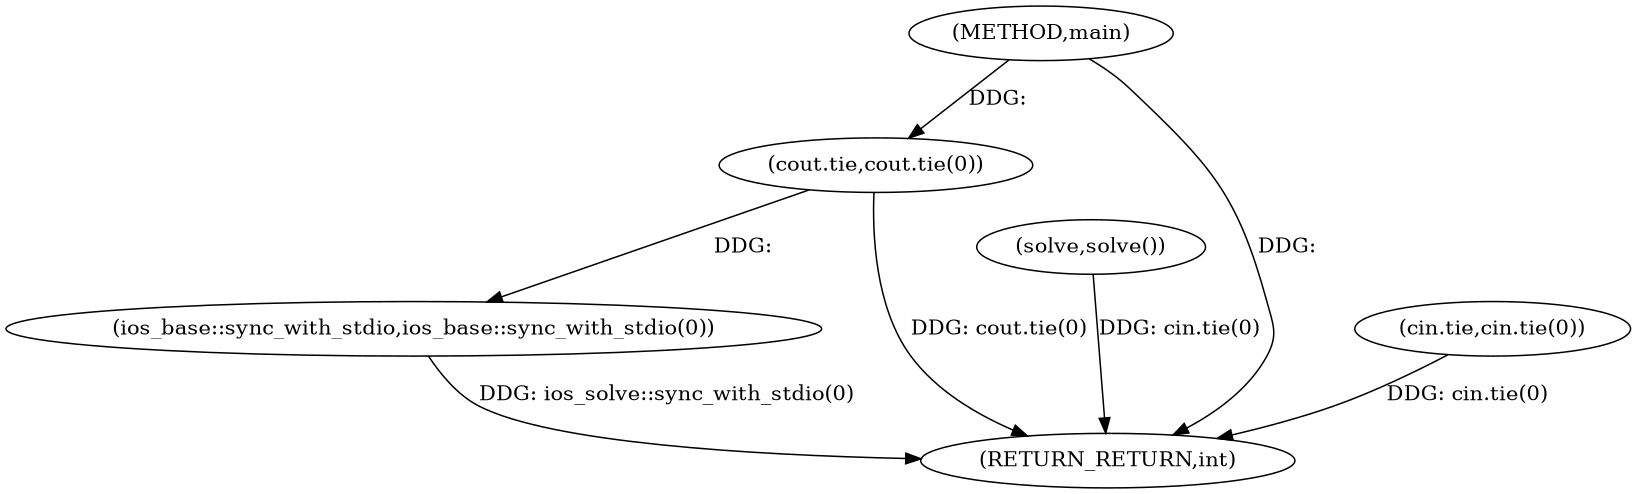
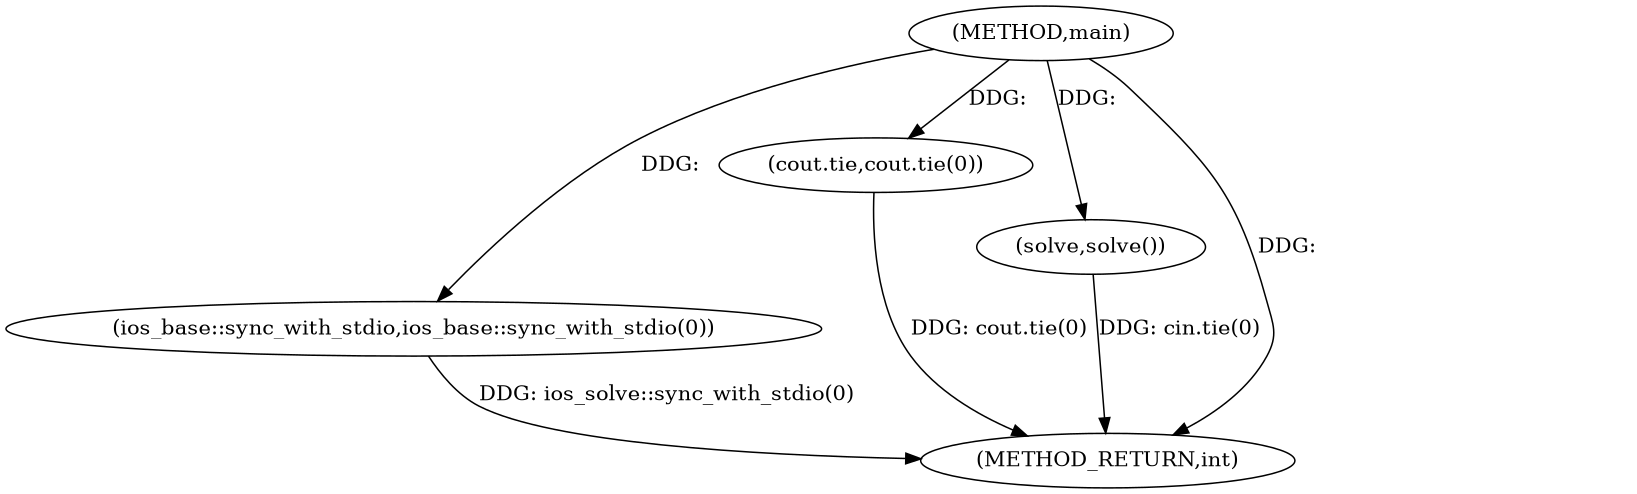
edge "(METHOD,main)" -> "(solve,solve())": added, label "DDG:"
edge "(cout.tie,cout.tie(0))" -> "(ios_base::sync_with_stdio,ios_base::sync_with_stdio(0))": now "(METHOD,main)" -> "(ios_base::sync_with_stdio,ios_base::sync_with_stdio(0))"
node "(cin.tie,cin.tie(0))": removed
node "(RETURN_RETURN,int)": label "(RETURN_RETURN,int)" -> "(METHOD_RETURN,int)"
